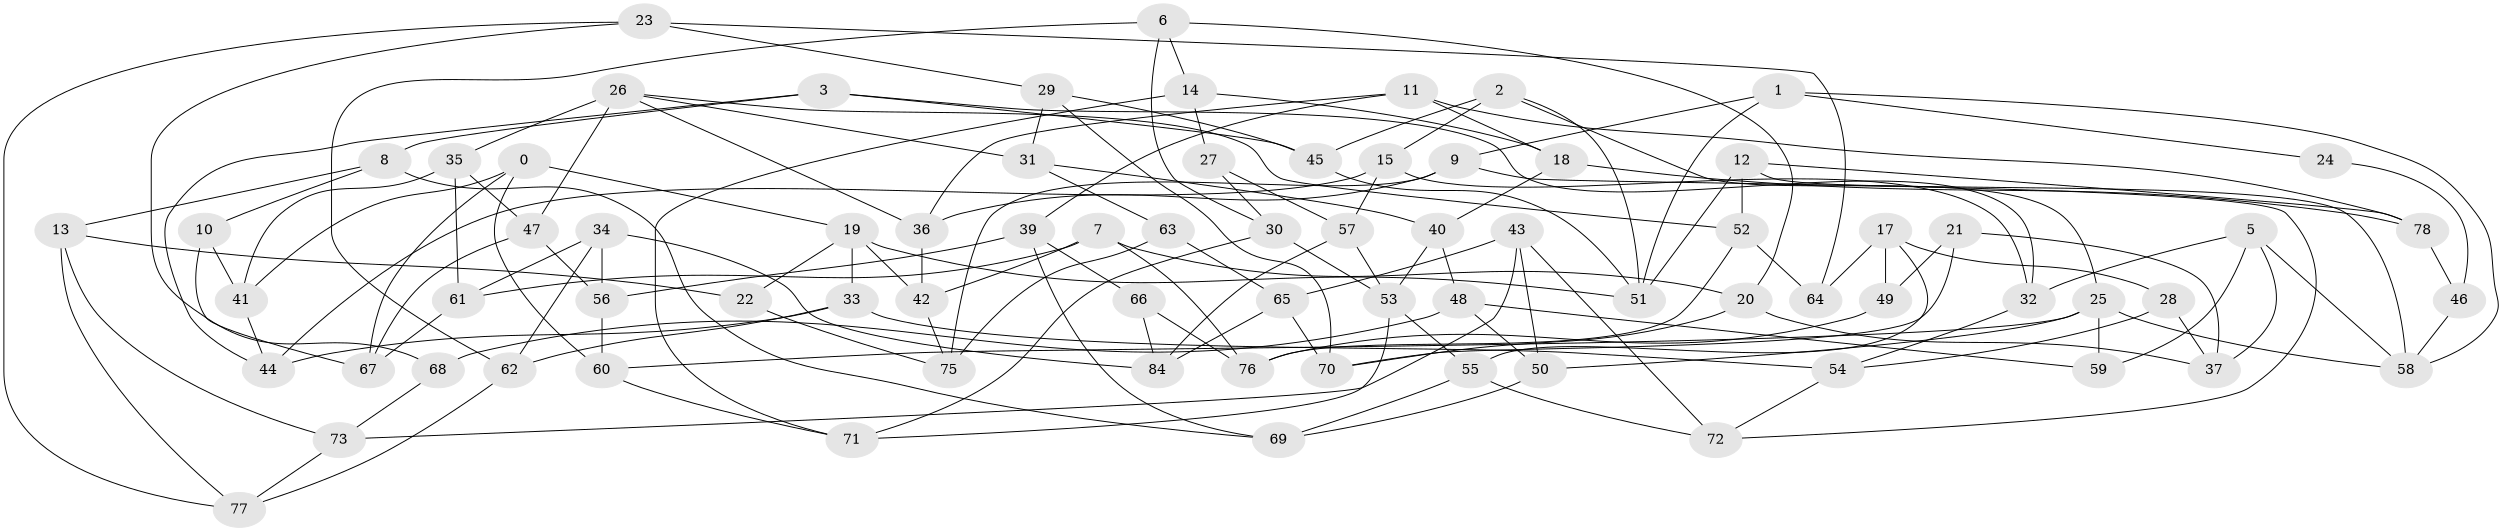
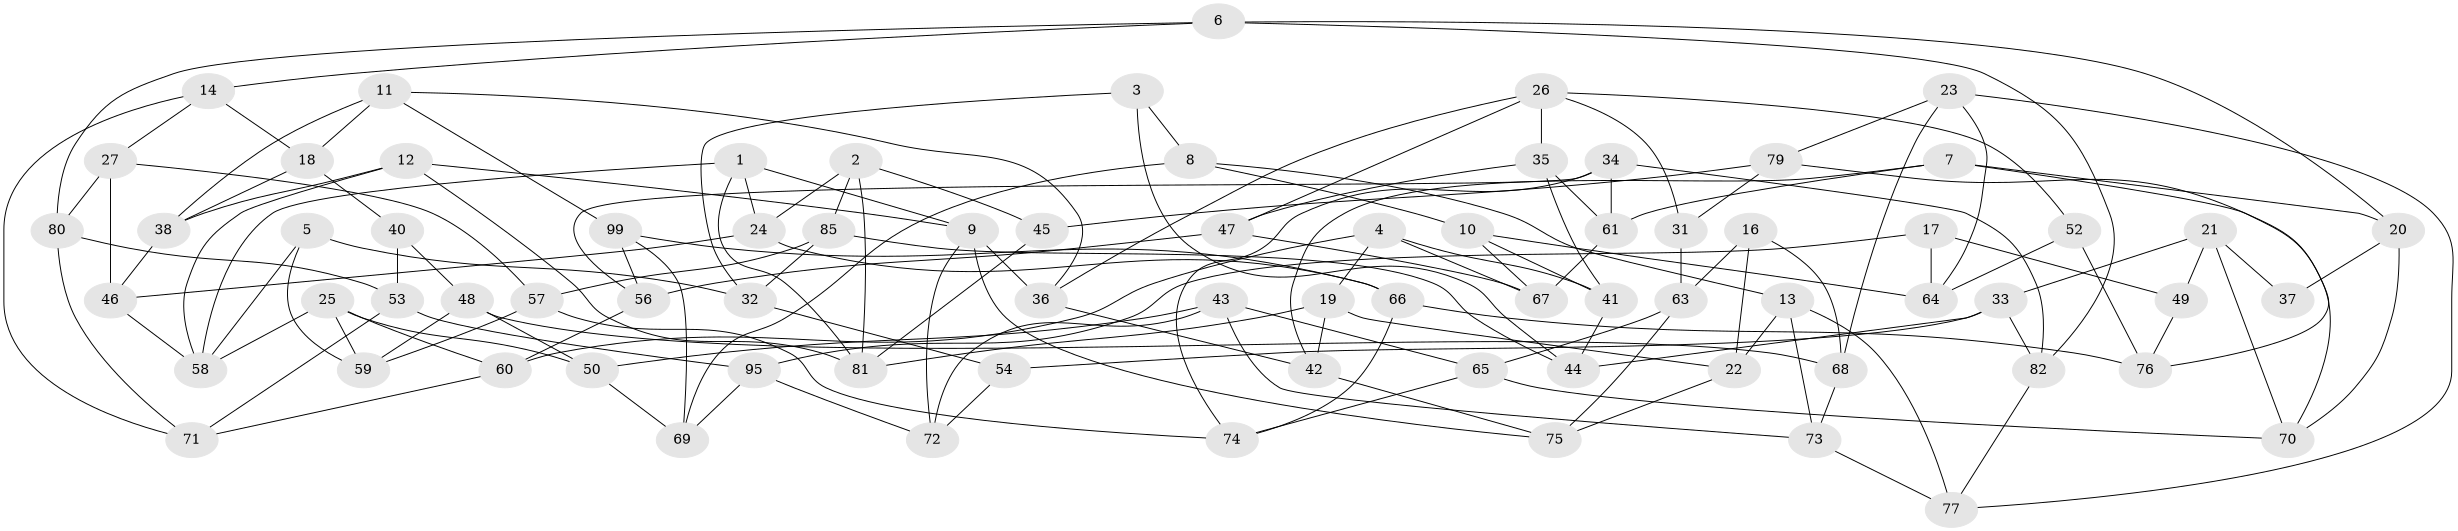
node "29": label "29" -> "79"
edge "3" -- "45": removed
node "0": label "0" -> "4"
node "15": label "15" -> "85"
edge "2" -- "25": now "2" -- "24"
edge "12" -- "52": now "12" -- "9"
edge "31" -- "40": removed
edge "27" -- "46": added
node "39": label "39" -> "99"
node "30": label "30" -> "80"
node "16": added
node "78": label "78" -> "38"
edge "24" -- "66": added
edge "57" -- "53": now "57" -- "59"
edge "10" -- "64": added
edge "19" -- "33": now "21" -- "33"
node "51": label "51" -> "81"
node "28": removed
edge "5" -- "37": removed
node "62": label "62" -> "82"
node "84": label "84" -> "74"
node "55": label "55" -> "95"
